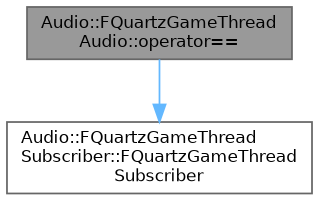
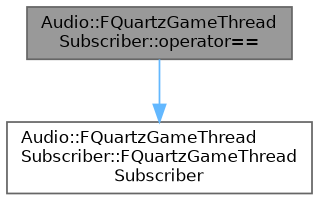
node "Audio::FQuartzGameThread Audio::operator==": label "Audio::FQuartzGameThread Audio::operator==" -> "Audio::FQuartzGameThread Subscriber::operator=="
